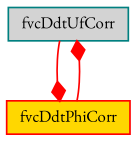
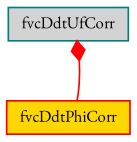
edge "fvcDdtUfCorr" -> "fvcDdtPhiCorr": removed
